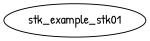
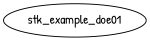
node "stk_example_stk01": label "stk_example_stk01" -> "stk_example_doe01"
